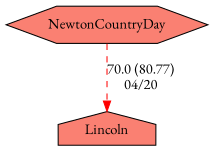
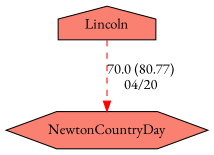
edge "NewtonCountryDay" -> "Lincoln": reversed
